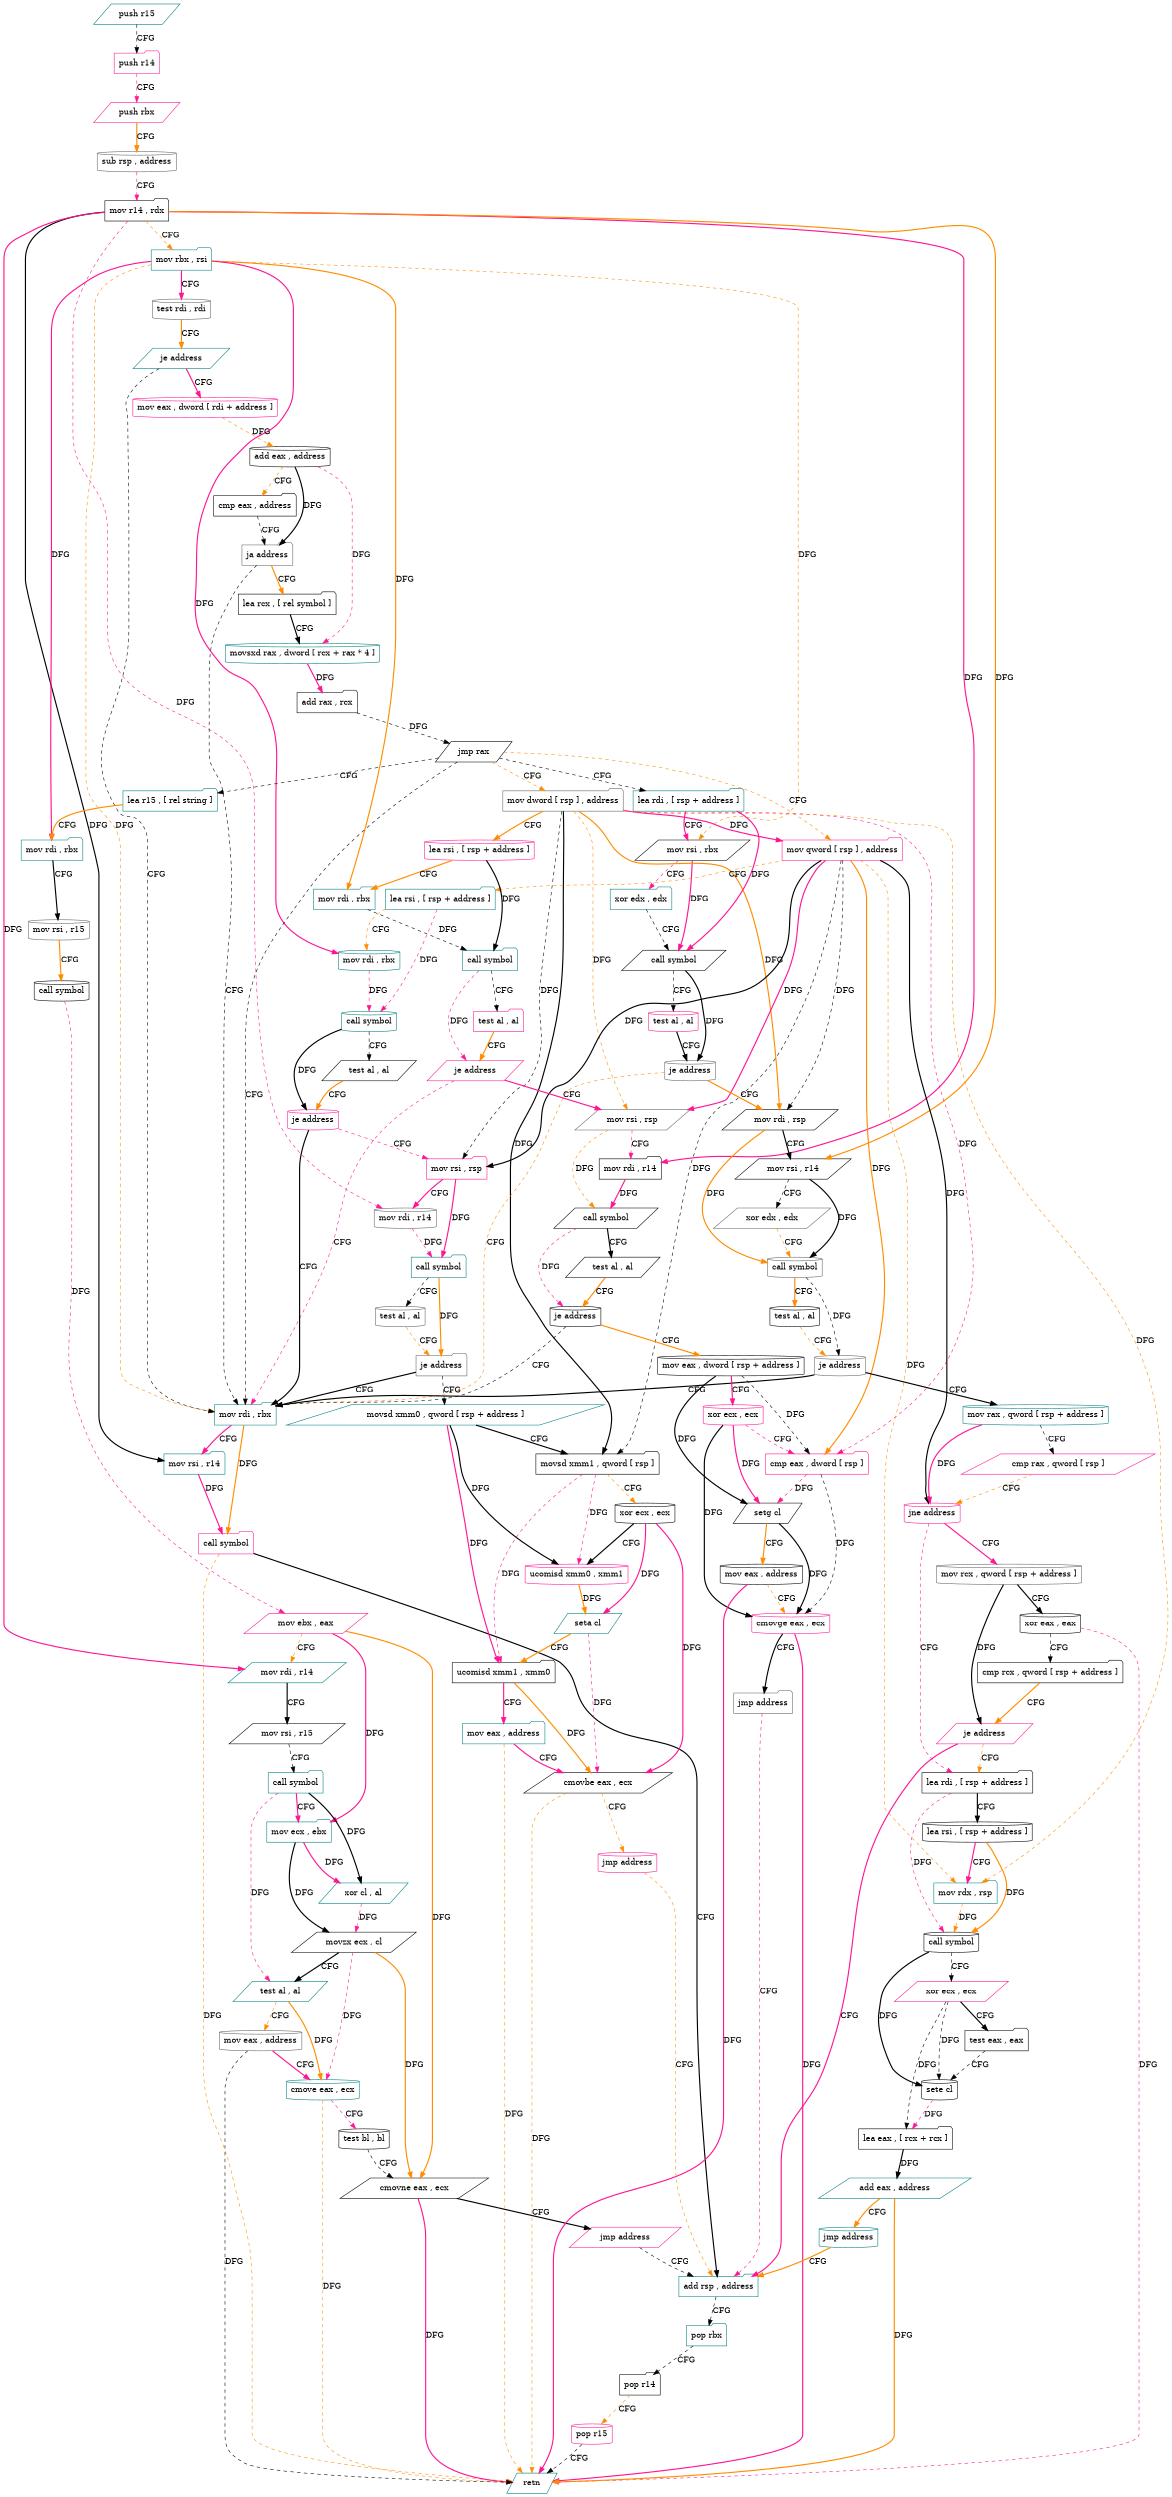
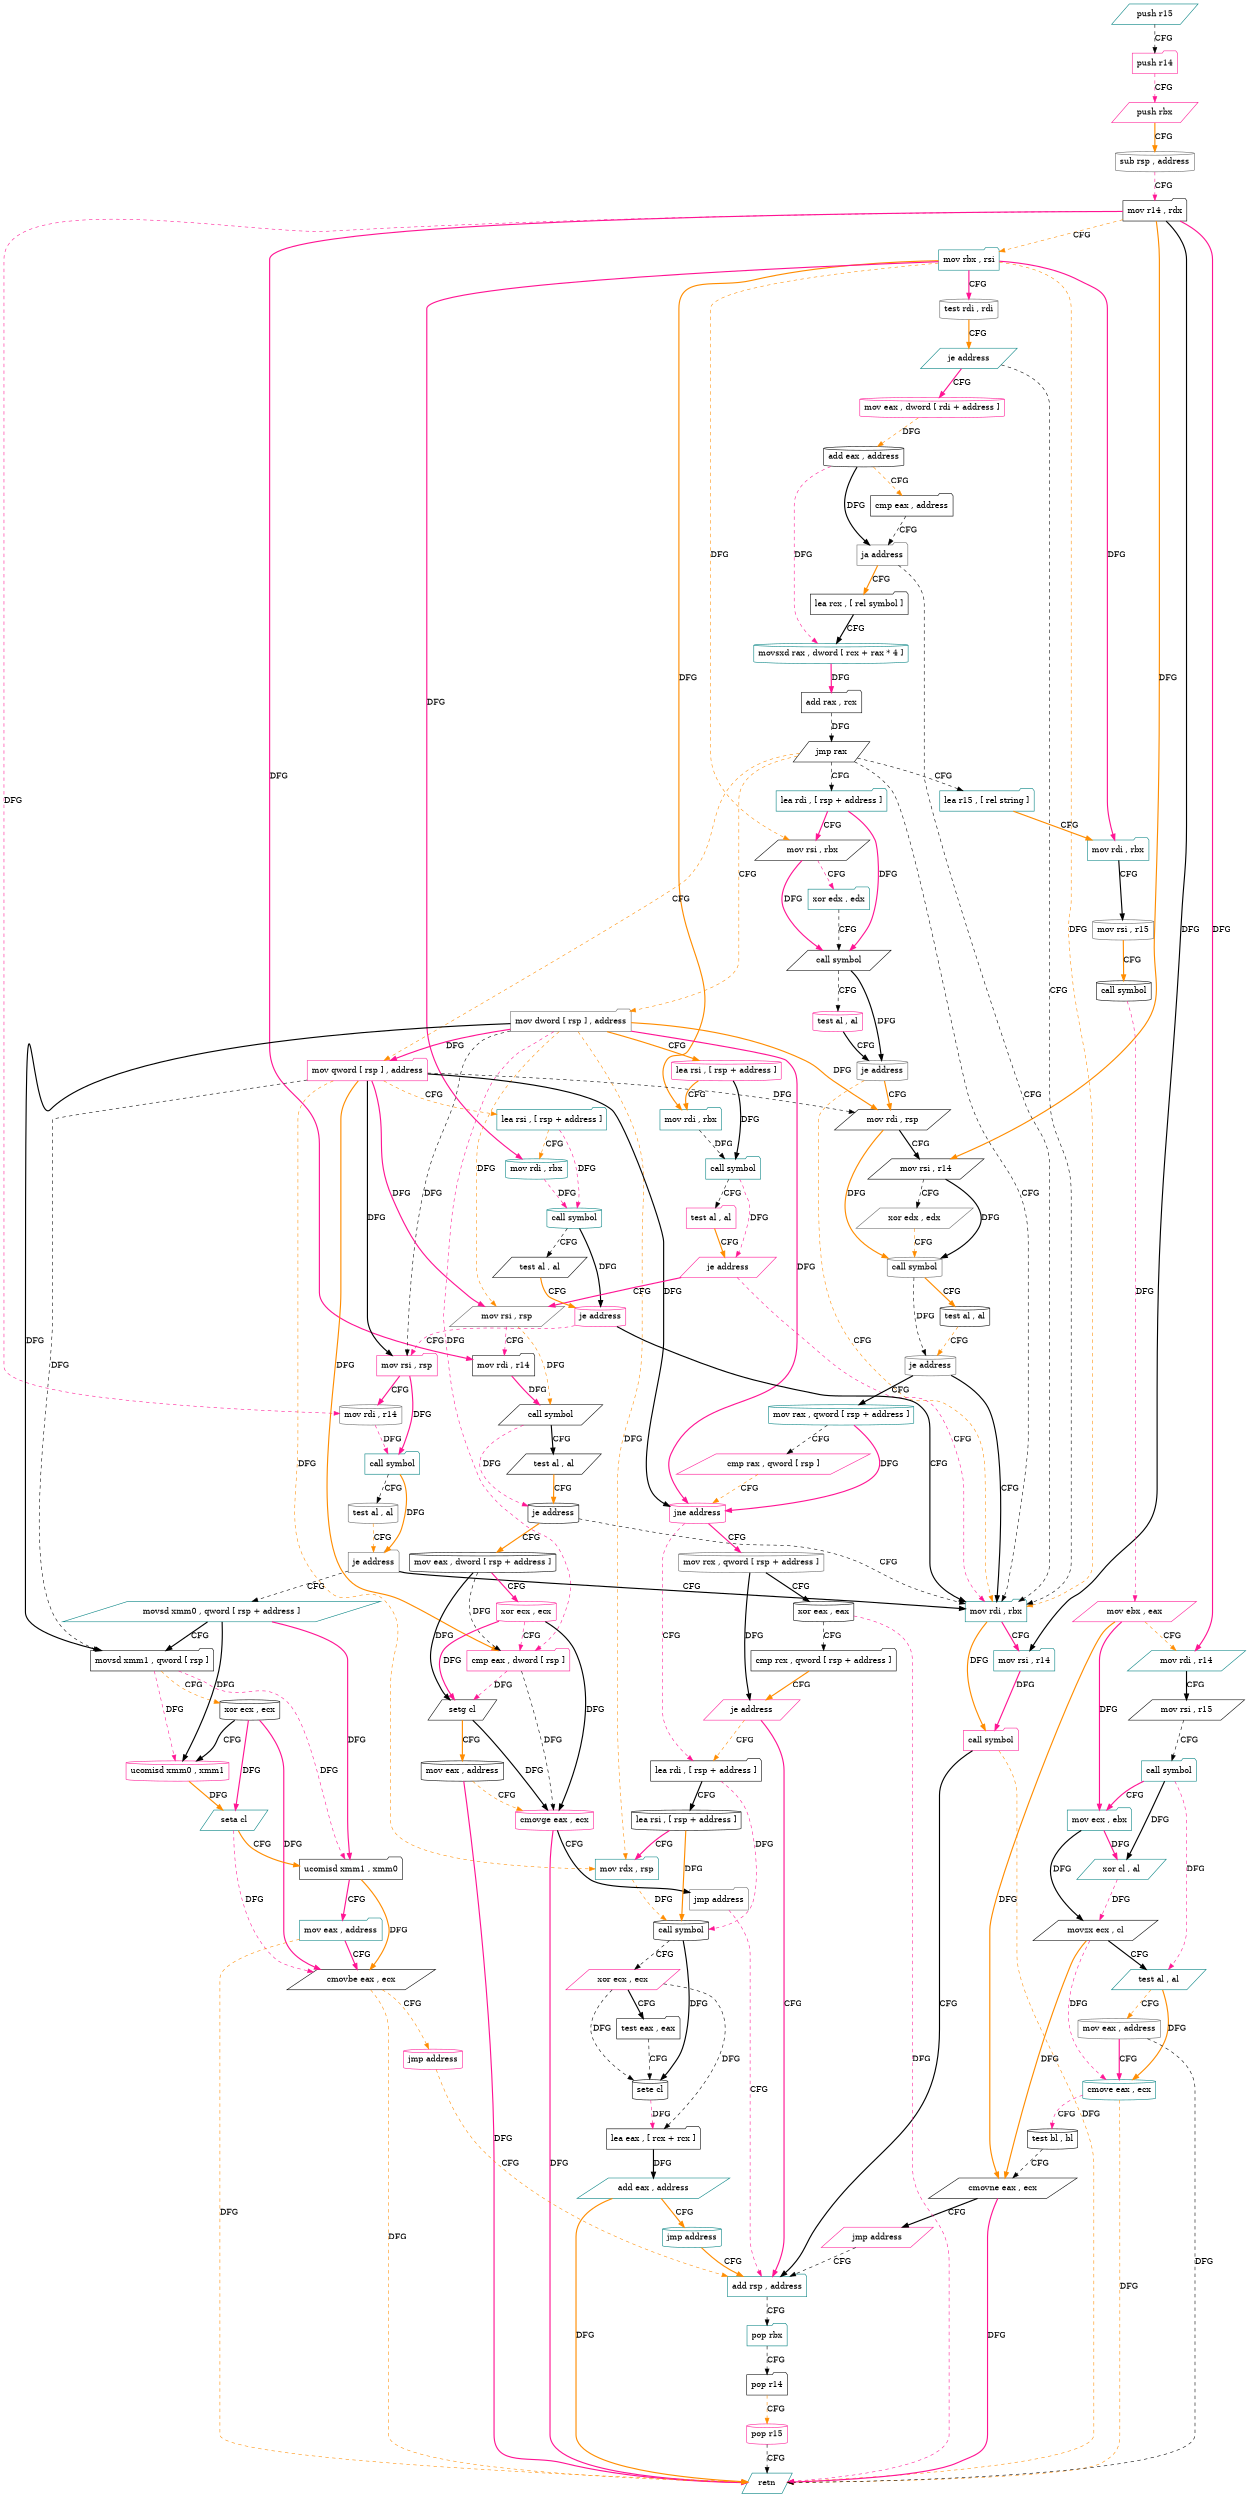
edge "mov dword [ rsp ] , address" -> "jne address": added, label "DFG"
